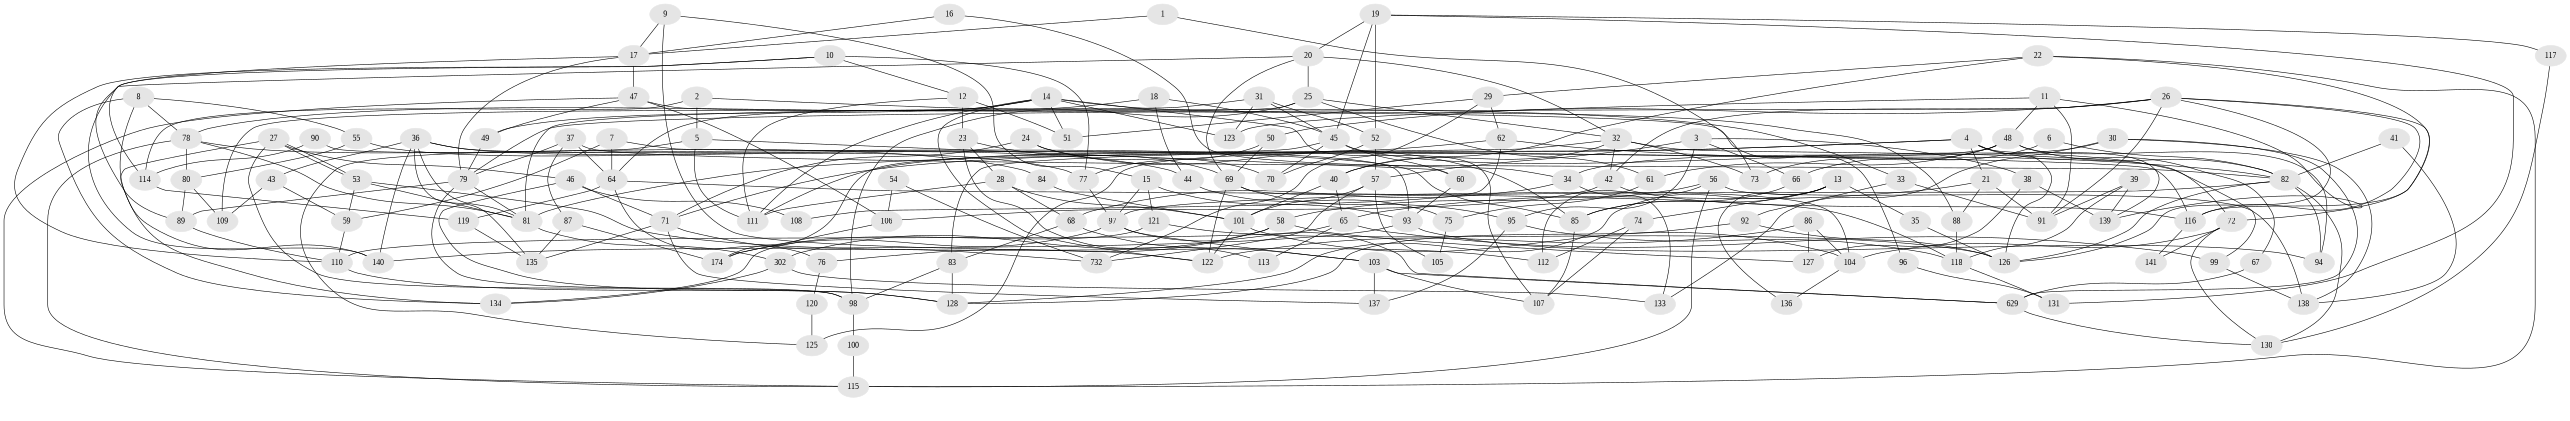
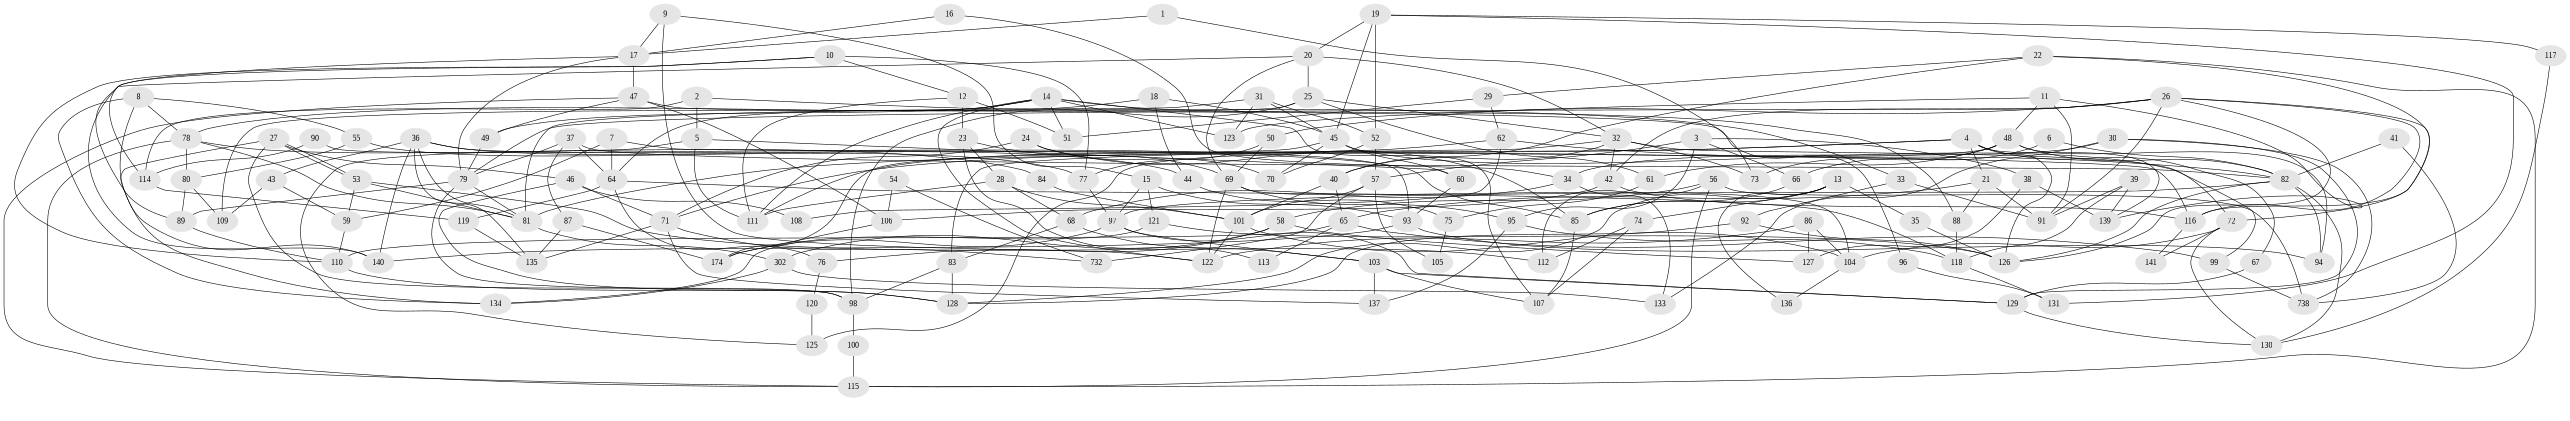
edge "29" -- "732": removed
node "629": label "629" -> "129"
node "138": label "138" -> "738"
